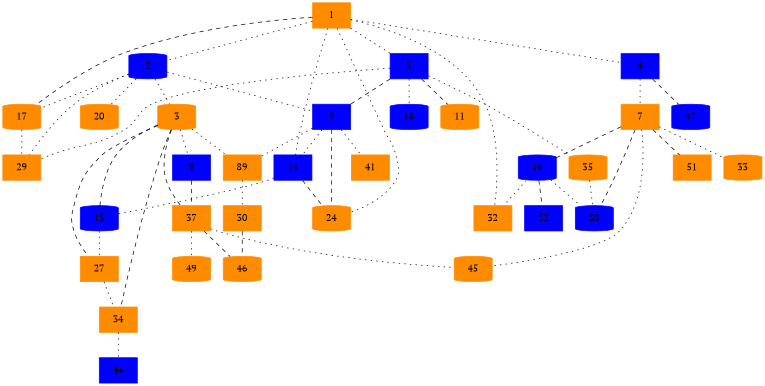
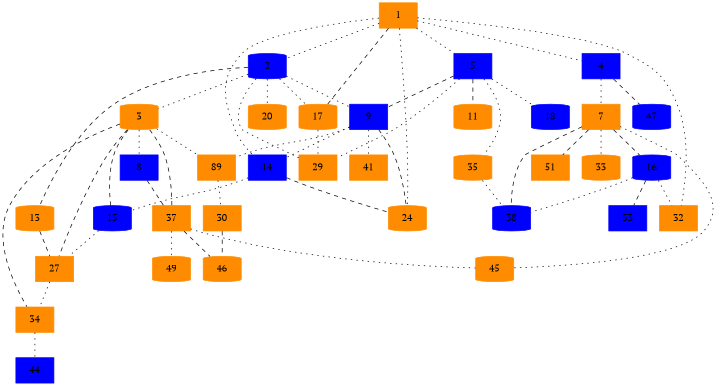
node "13": added
